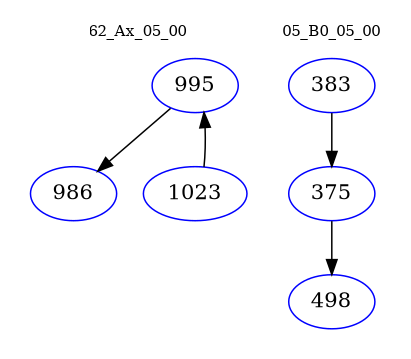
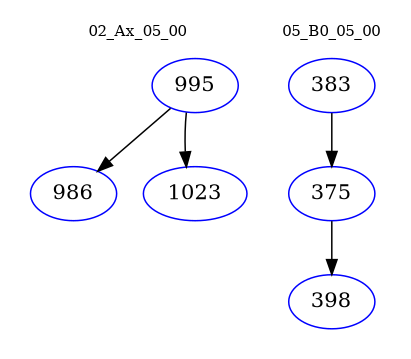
cluster "62_Ax_05_00": label "62_Ax_05_00" -> "02_Ax_05_00"
edge "1023" -> "995": reversed
node "498": label "498" -> "398"
